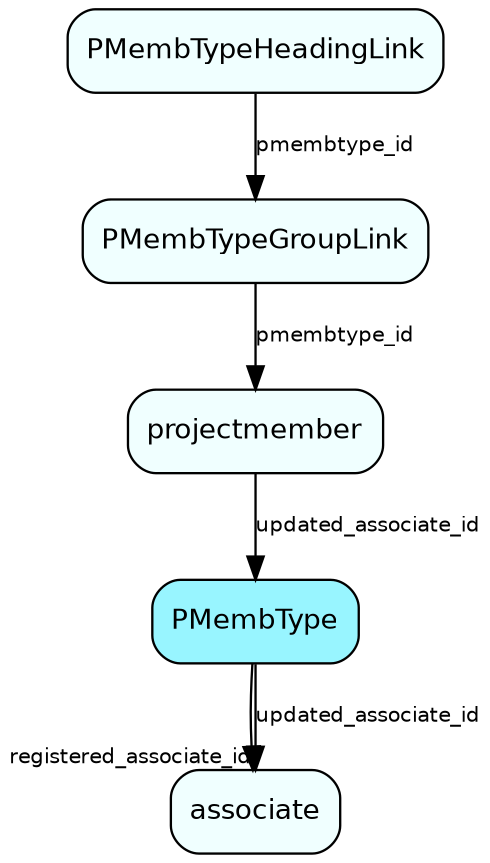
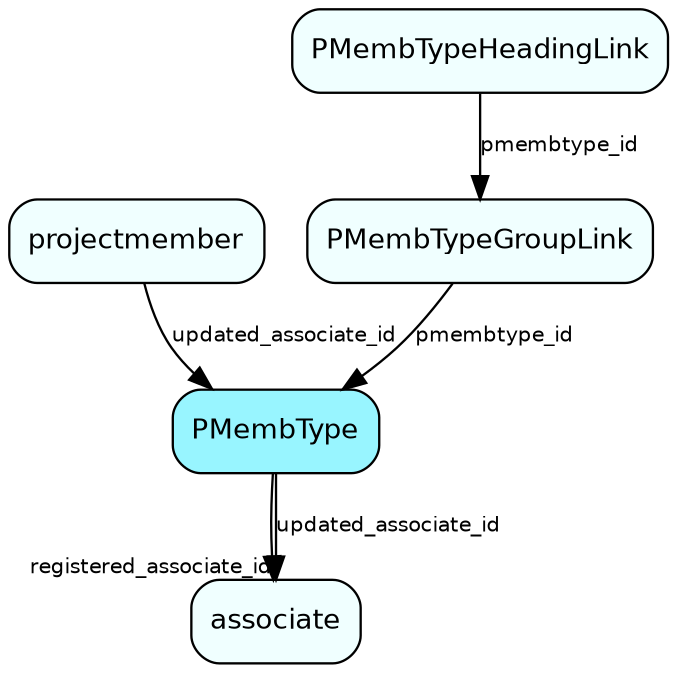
edge "PMembTypeGroupLink" -> "projectmember": now "PMembTypeGroupLink" -> "PMembType"
